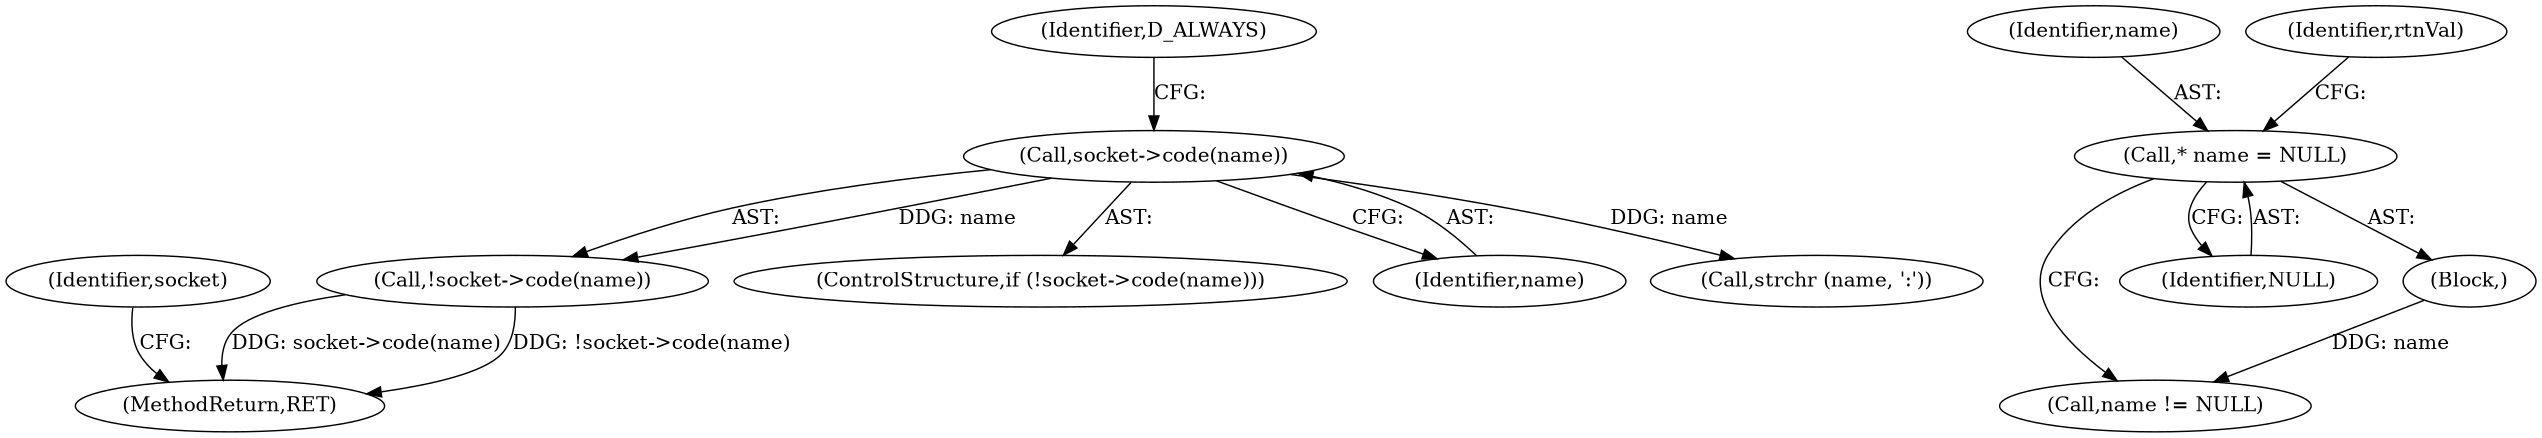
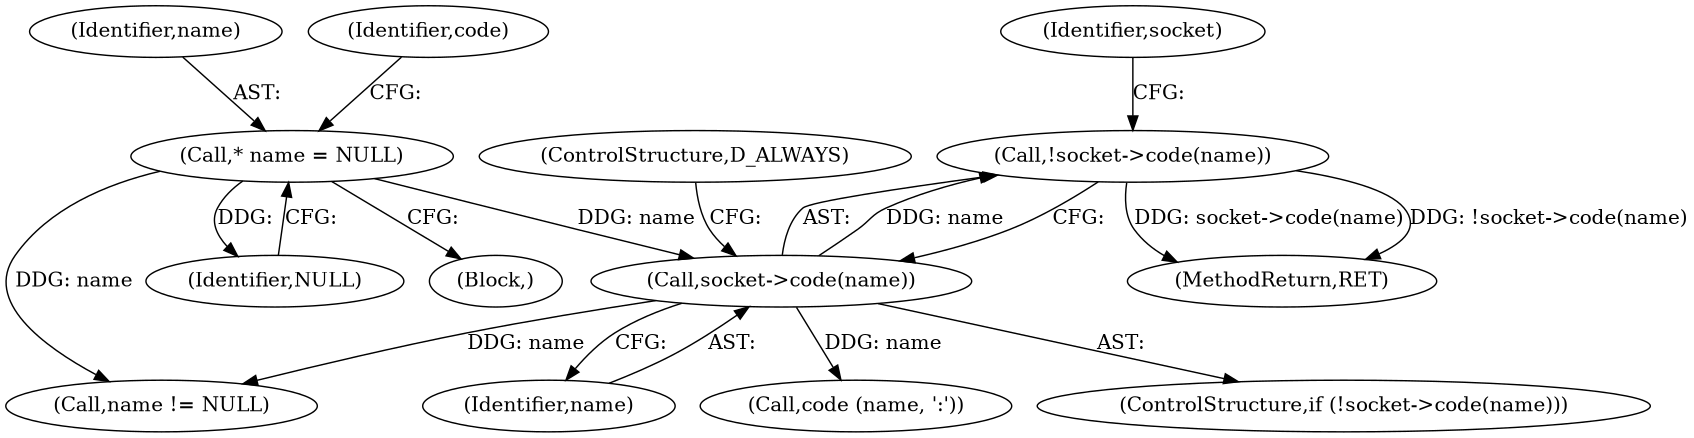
node "(Identifier,D_ALWAYS)": label "(Identifier,D_ALWAYS)" -> "(ControlStructure,D_ALWAYS)"
node "(Identifier,rtnVal)": label "(Identifier,rtnVal)" -> "(Identifier,code)"
edge "(Call,* name = NULL)" -> "(Call,socket->code(name))": added, label "DDG: name"
edge "(Call,* name = NULL)" -> "(Identifier,NULL)": label "CFG: " -> "DDG: "
edge "(Identifier,NULL)" -> "(Call,* name = NULL)": label "AST: " -> "CFG: "
edge "(Call,* name = NULL)" -> "(Block,)": label "AST: " -> "CFG: "
edge "(Call,!socket->code(name))" -> "(Call,socket->code(name))": added, label "CFG:"
node "(Call,strchr (name, ':'))": label "(Call,strchr (name, ':'))" -> "(Call,code (name, ':'))"
edge "(Call,* name = NULL)" -> "(Call,name != NULL)": label "CFG: " -> "DDG: name"
edge "(Block,)" -> "(Call,name != NULL)": now "(Call,socket->code(name))" -> "(Call,name != NULL)"
edge "(Identifier,socket)" -> "(MethodReturn,RET)": now "(Identifier,socket)" -> "(Call,!socket->code(name))"
